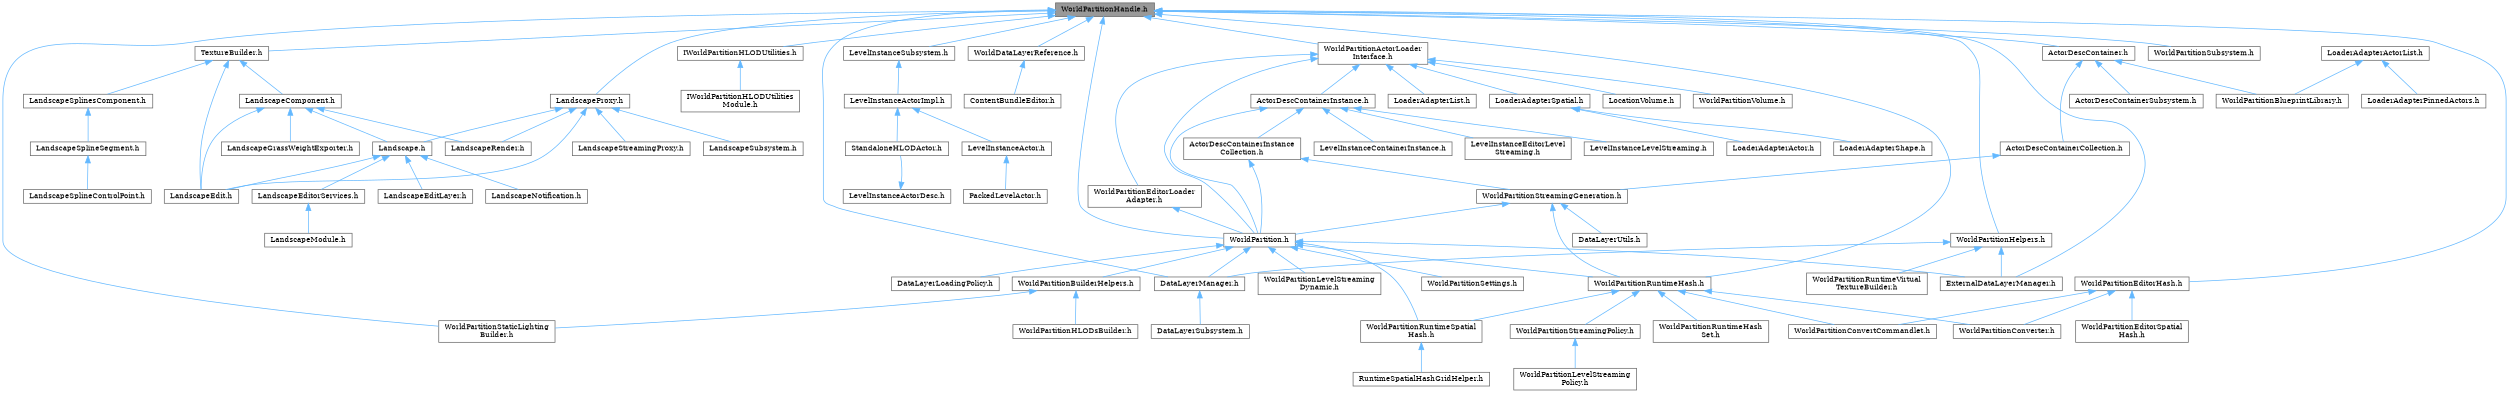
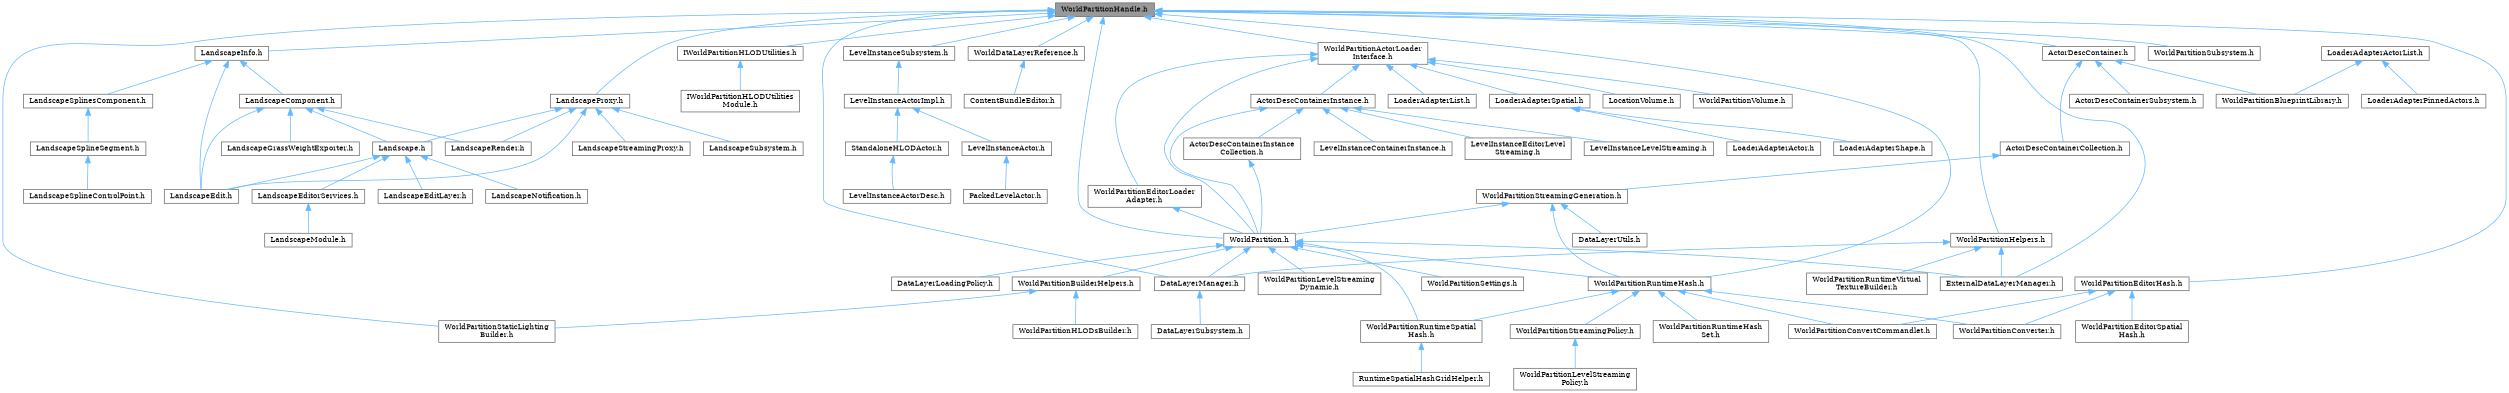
node "TextureBuilder.h": label "TextureBuilder.h" -> "LandscapeInfo.h"
edge "StandaloneHLODActor.h" -> "LevelInstanceActorDesc.h": reversed
edge "WorldPartitionStreamingGeneration.h" -> "ActorDescContainerInstance Collection.h": removed
